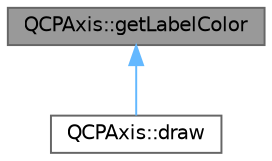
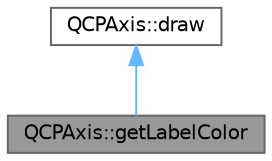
edge "QCPAxis::draw" -> "QCPAxis::getLabelColor": reversed
